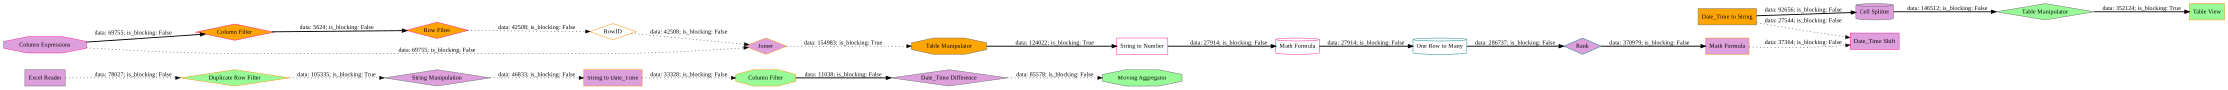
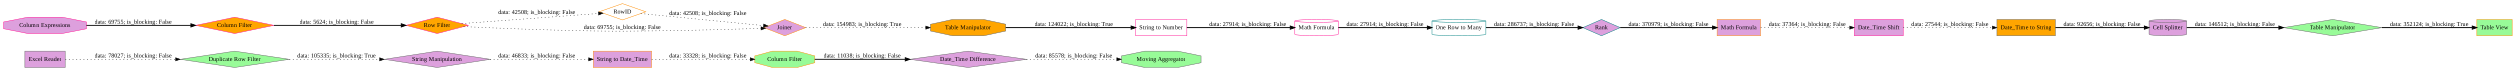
edge "Date_Time to String" -> "Date_Time Shift": reversed
edge "Column Expressions" -> "Joiner": now "Row Filter" -> "Joiner"
node "Duplicate Row Filter": color darkorange -> gray40
